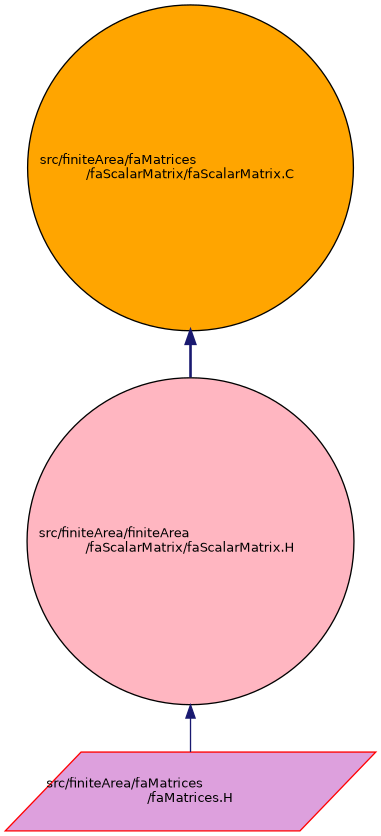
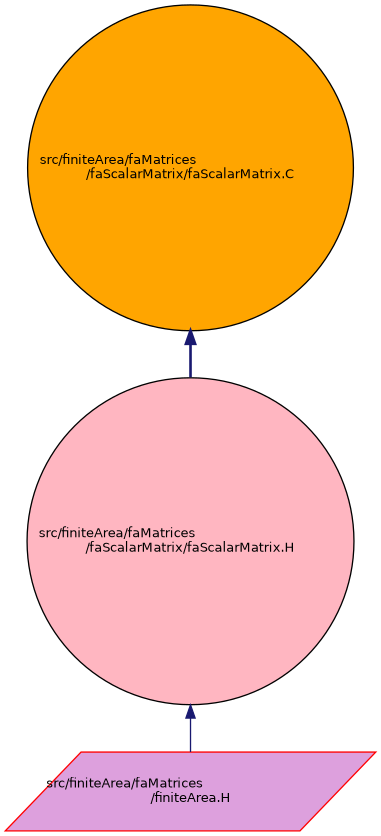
node "src/finiteArea/finiteArea /faScalarMatrix/faScalarMatrix.H": label "src/finiteArea/finiteArea /faScalarMatrix/faScalarMatrix.H" -> "src/finiteArea/faMatrices /faScalarMatrix/faScalarMatrix.H"
node "src/finiteArea/faMatrices /faMatrices.H": label "src/finiteArea/faMatrices /faMatrices.H" -> "src/finiteArea/faMatrices /finiteArea.H"
